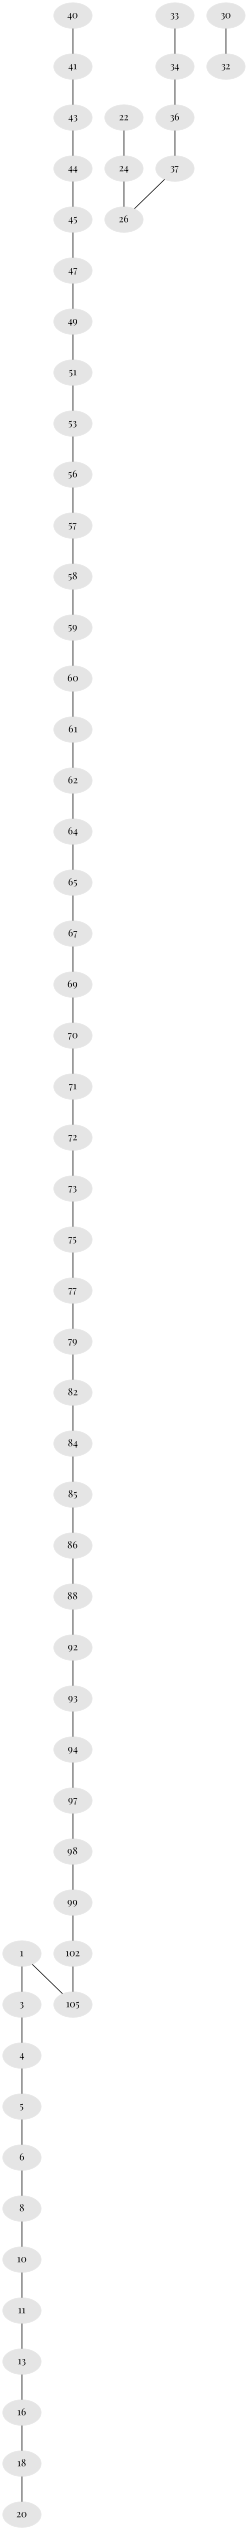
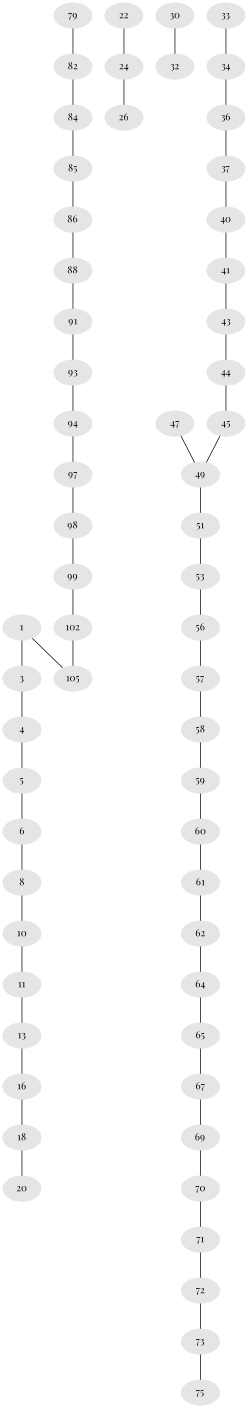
edge "37" -- "26": now "37" -- "40"
edge "45" -- "47": now "45" -- "49"
node "77": removed
node "92": label "92" -> "91"
